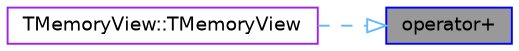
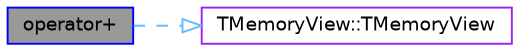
edge "TMemoryView::TMemoryView" -> "operator+": reversed
